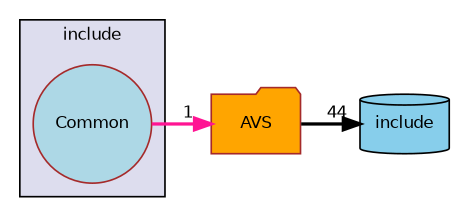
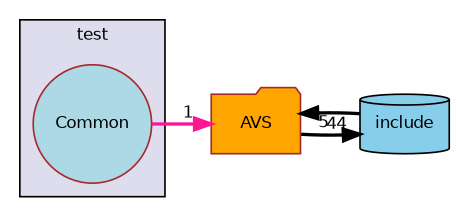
cluster "include": label "include" -> "test"
edge "include" -> "AVS": added
